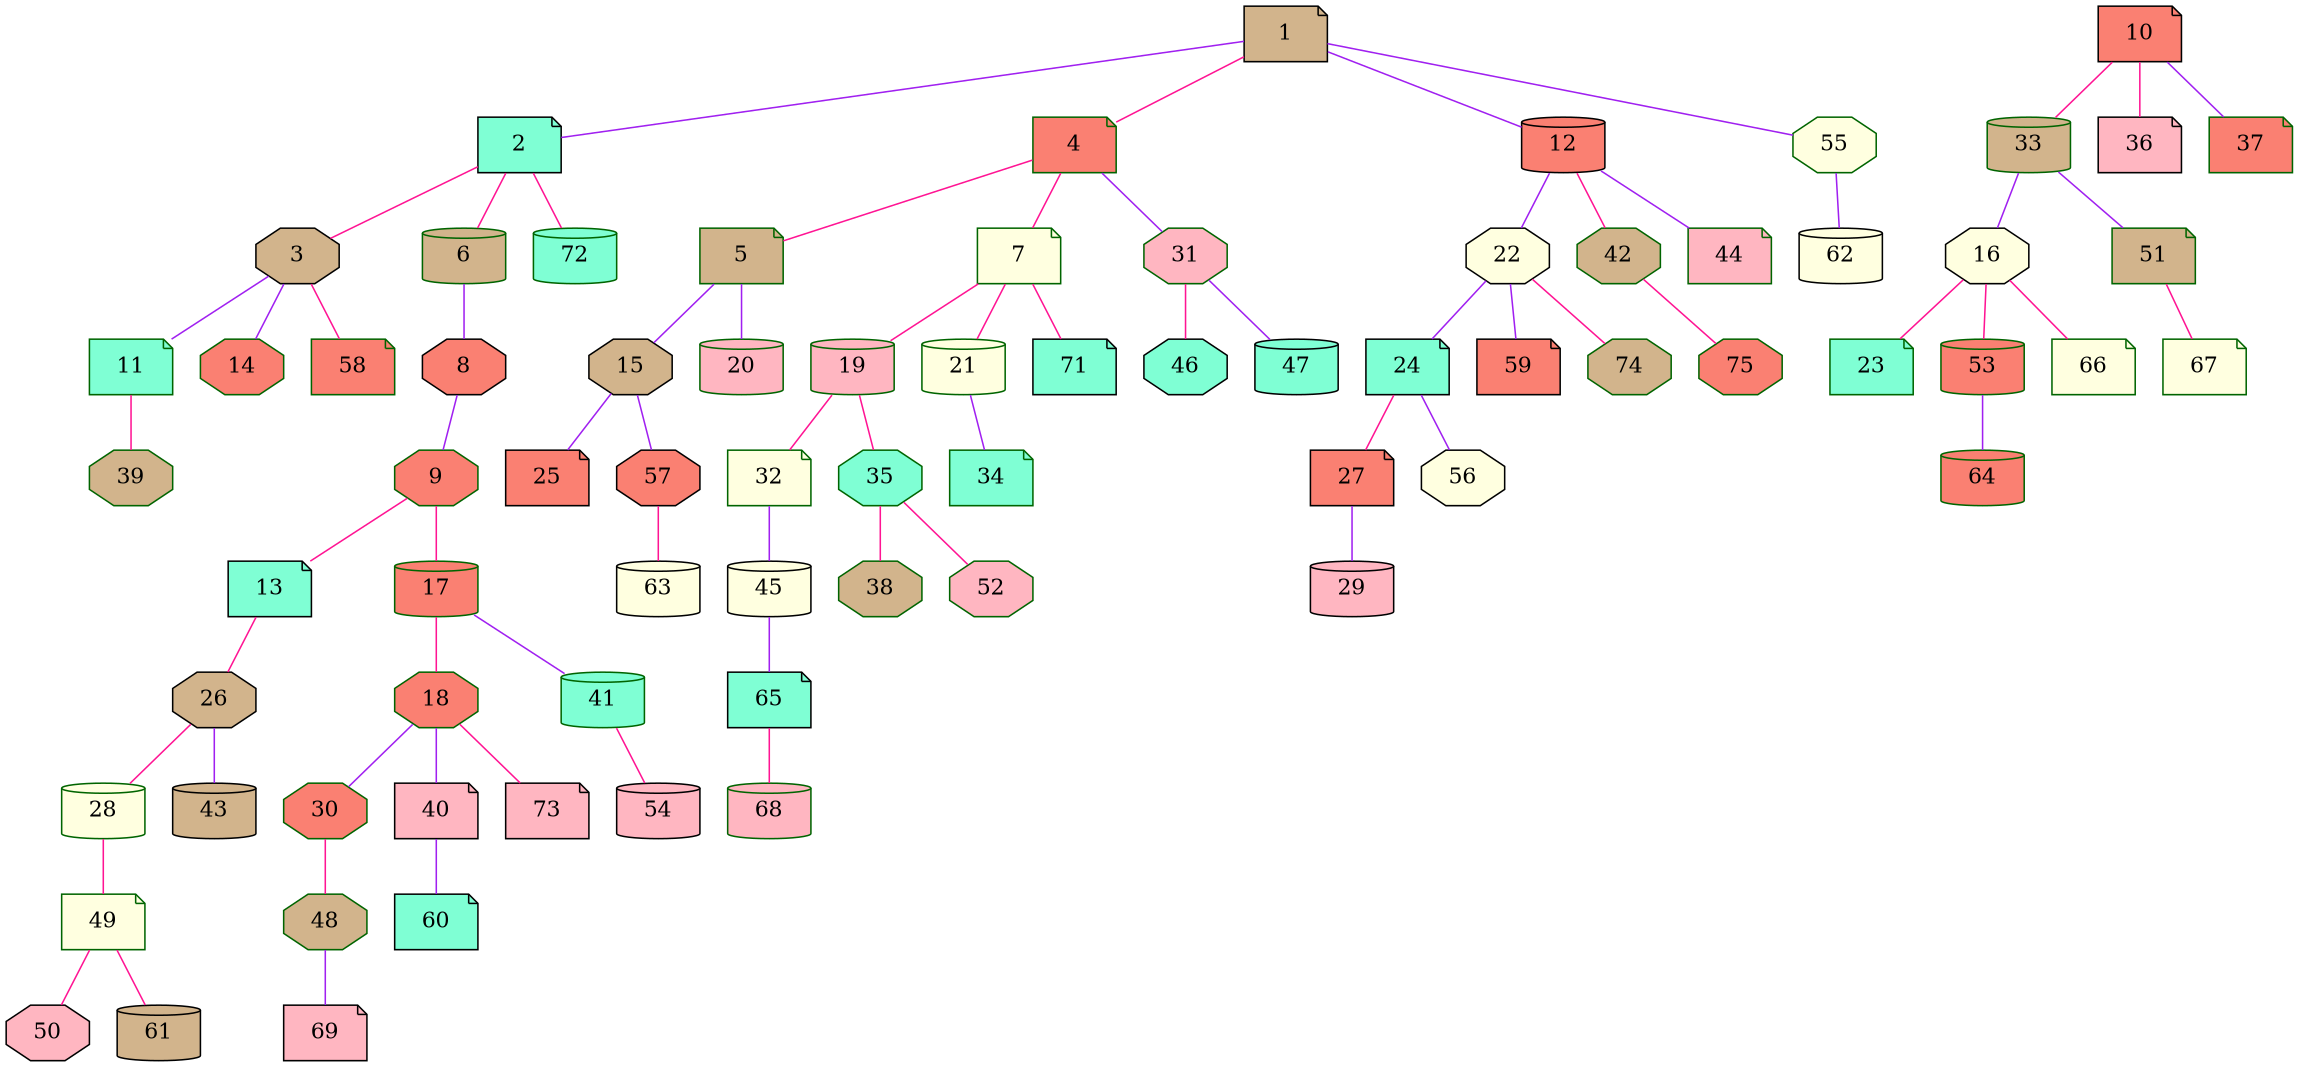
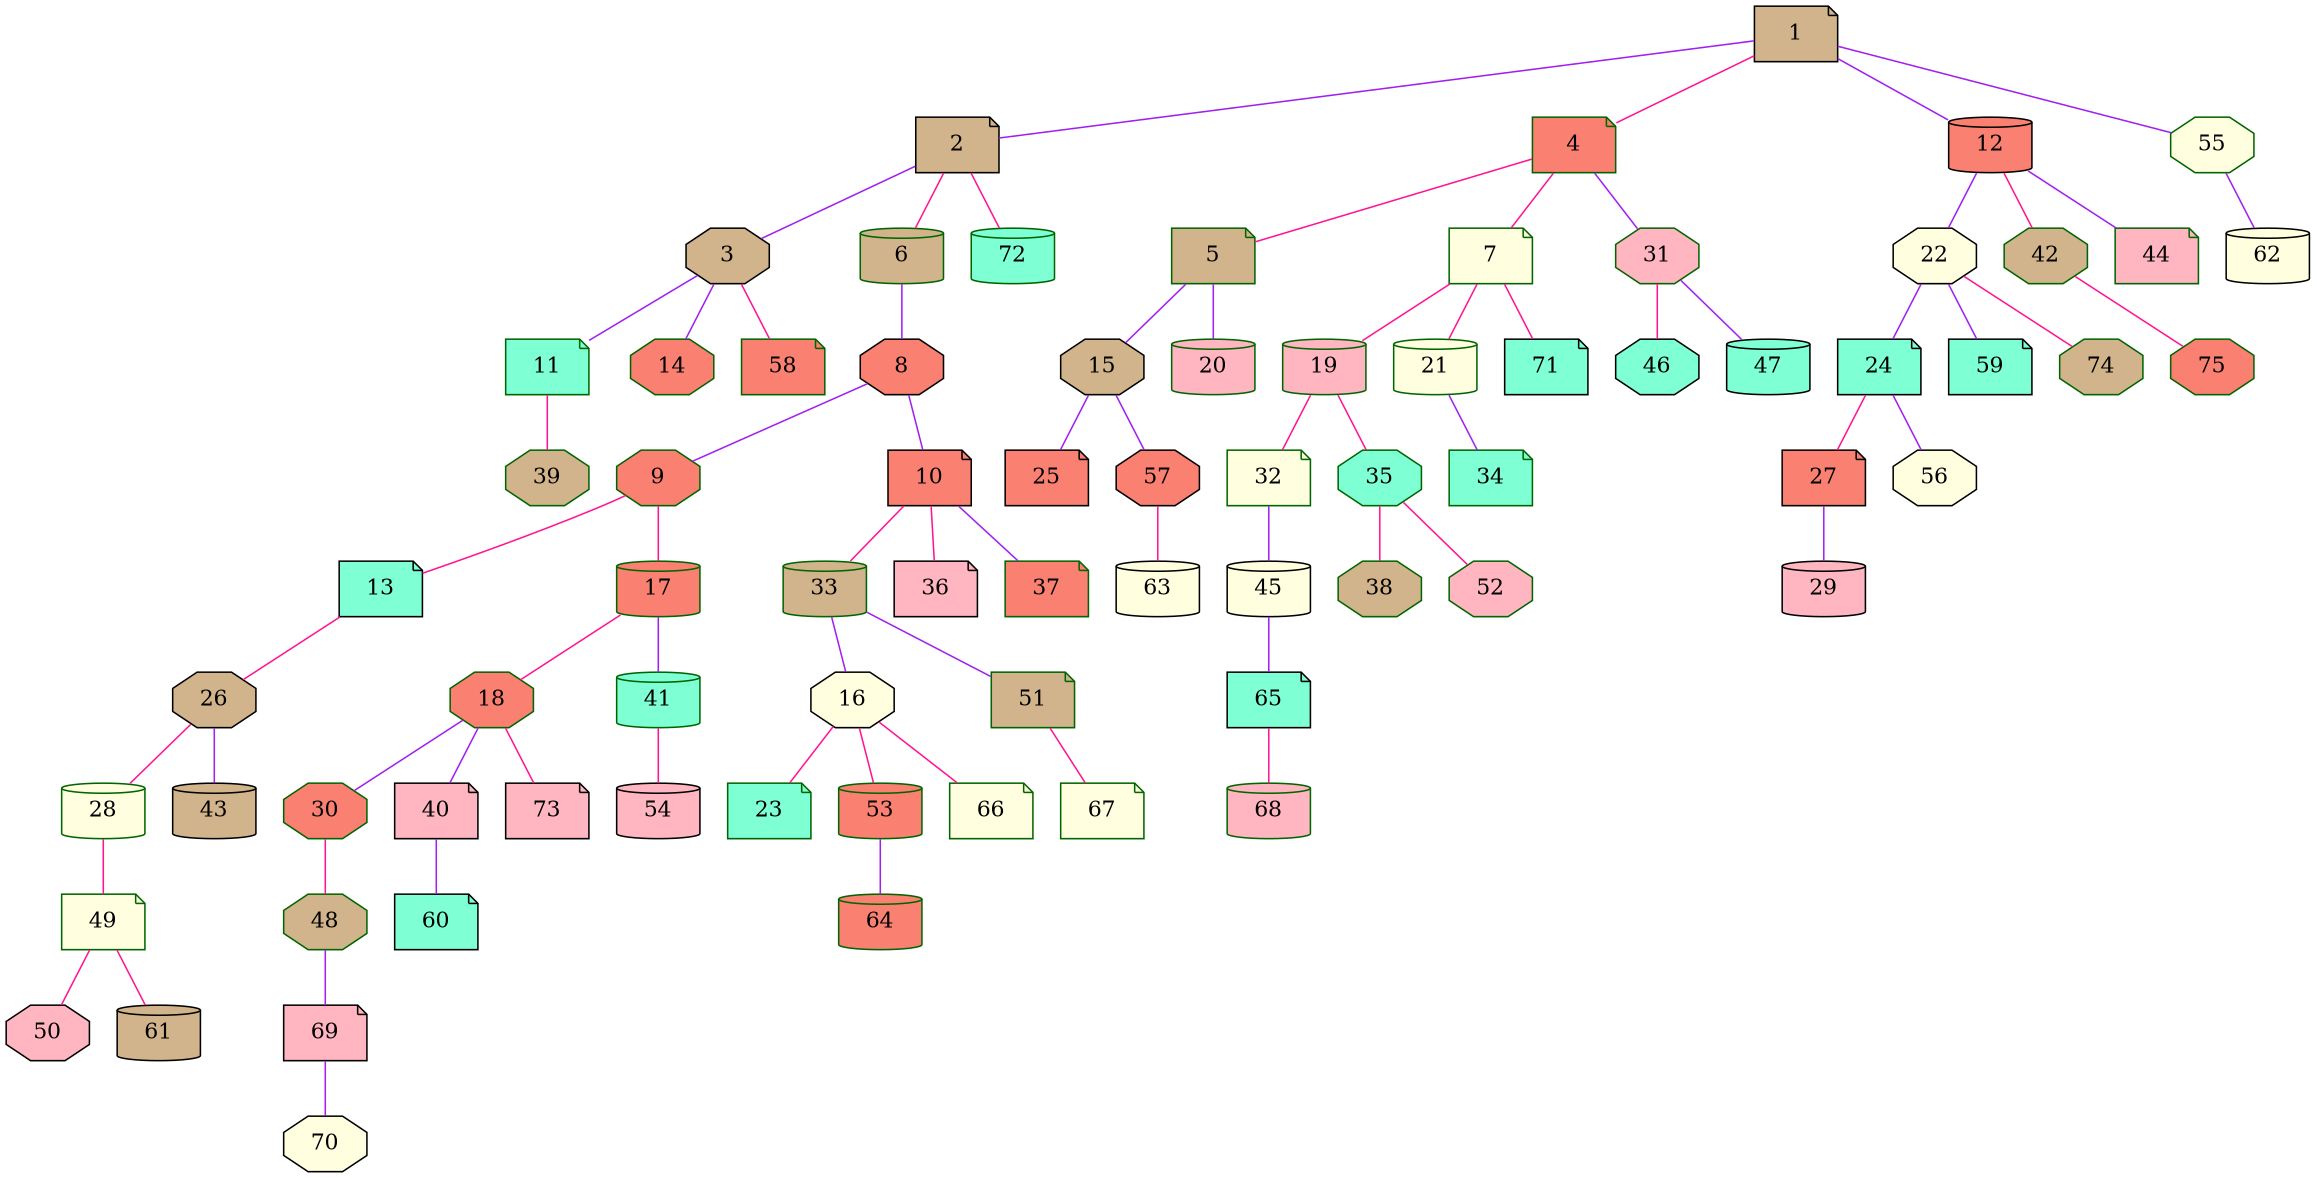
node "2": fillcolor aquamarine -> tan
edge "2" -- "3": color deeppink -> purple
node "59": fillcolor salmon -> aquamarine
edge "8" -- "10": added
node "70": added
